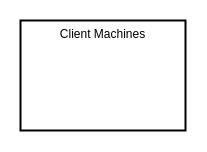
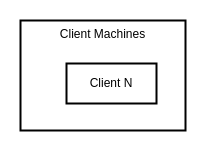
node "Client N": added
